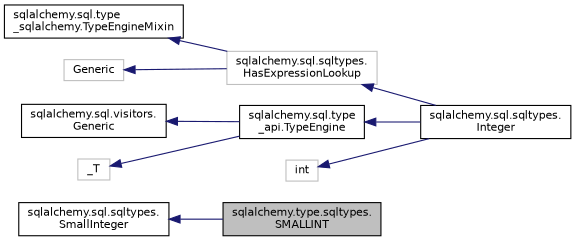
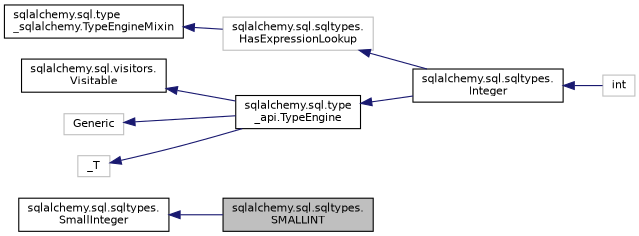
edge "sqlalchemy.sql.sqltypes. HasExpressionLookup" -> "Generic": now "sqlalchemy.sql.type _api.TypeEngine" -> "Generic"
node "sqlalchemy.sql.visitors. Generic": label "sqlalchemy.sql.visitors. Generic" -> "sqlalchemy.sql.visitors. Visitable"
edge "sqlalchemy.sql.sqltypes. Integer" -> "int": reversed
node "sqlalchemy.type.sqltypes. SMALLINT": label "sqlalchemy.type.sqltypes. SMALLINT" -> "sqlalchemy.sql.sqltypes. SMALLINT"
